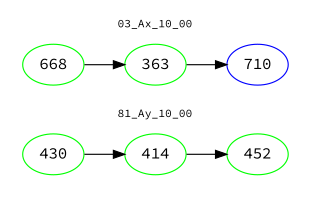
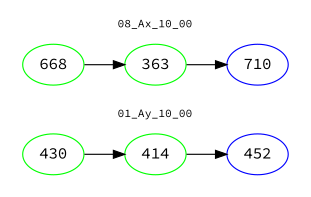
cluster "03_Ax_10_00": label "03_Ax_10_00" -> "08_Ax_10_00"
cluster "81_Ay_10_00": label "81_Ay_10_00" -> "01_Ay_10_00"
node "452": color green -> blue
